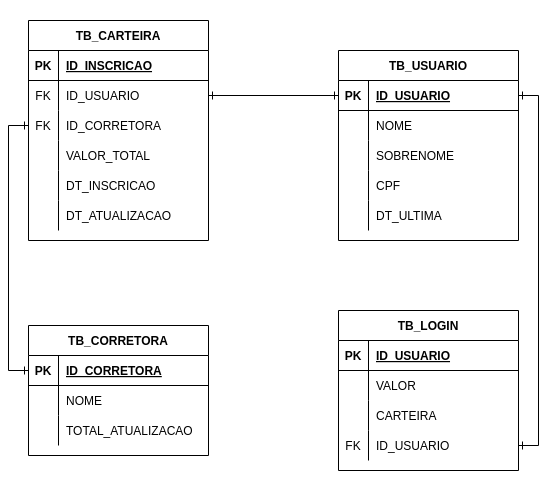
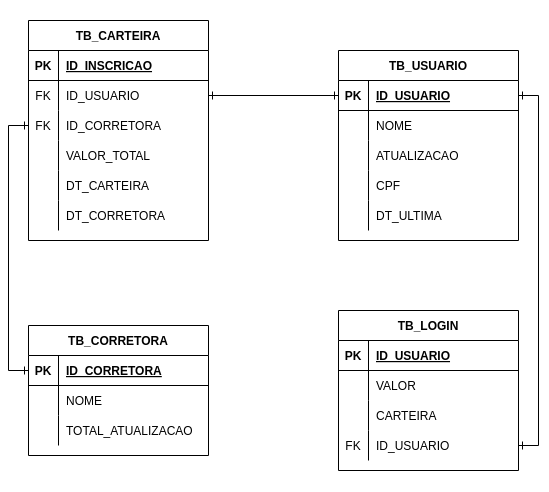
node "SOBRENOME": label "SOBRENOME" -> "ATUALIZACAO"
node "DT_INSCRICAO": label "DT_INSCRICAO" -> "DT_CARTEIRA"
node "DT_ATUALIZACAO": label "DT_ATUALIZACAO" -> "DT_CORRETORA"
